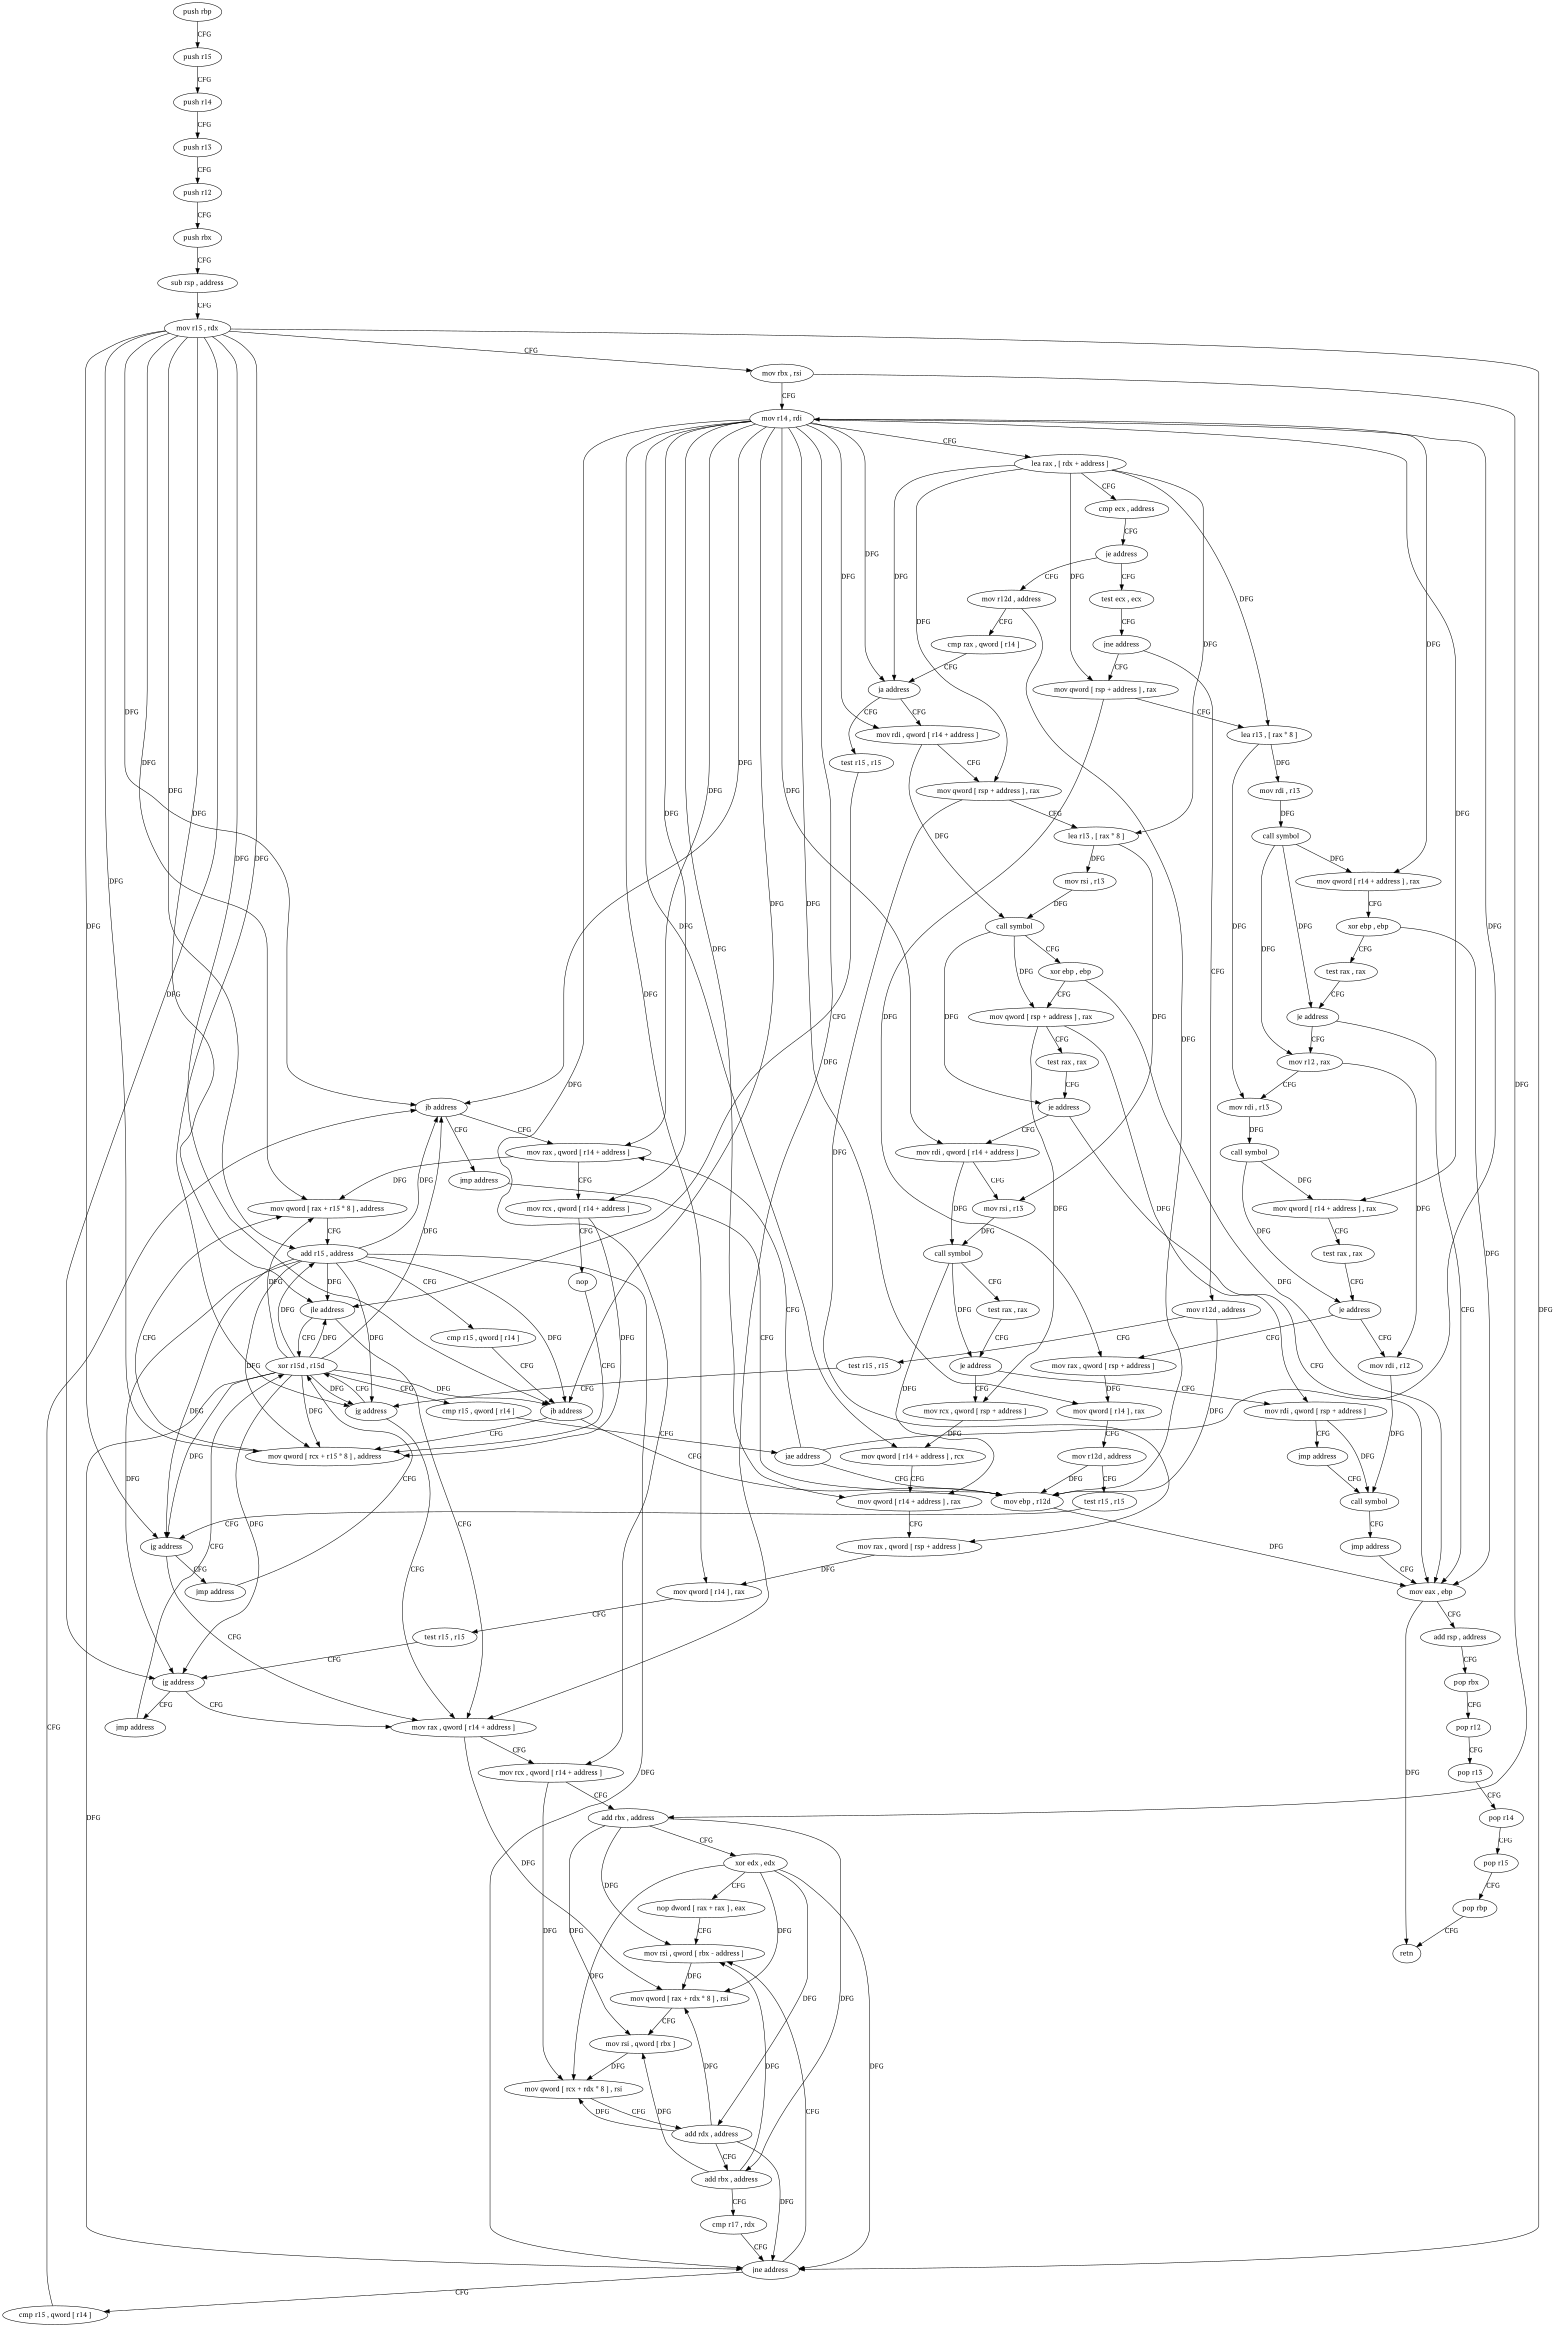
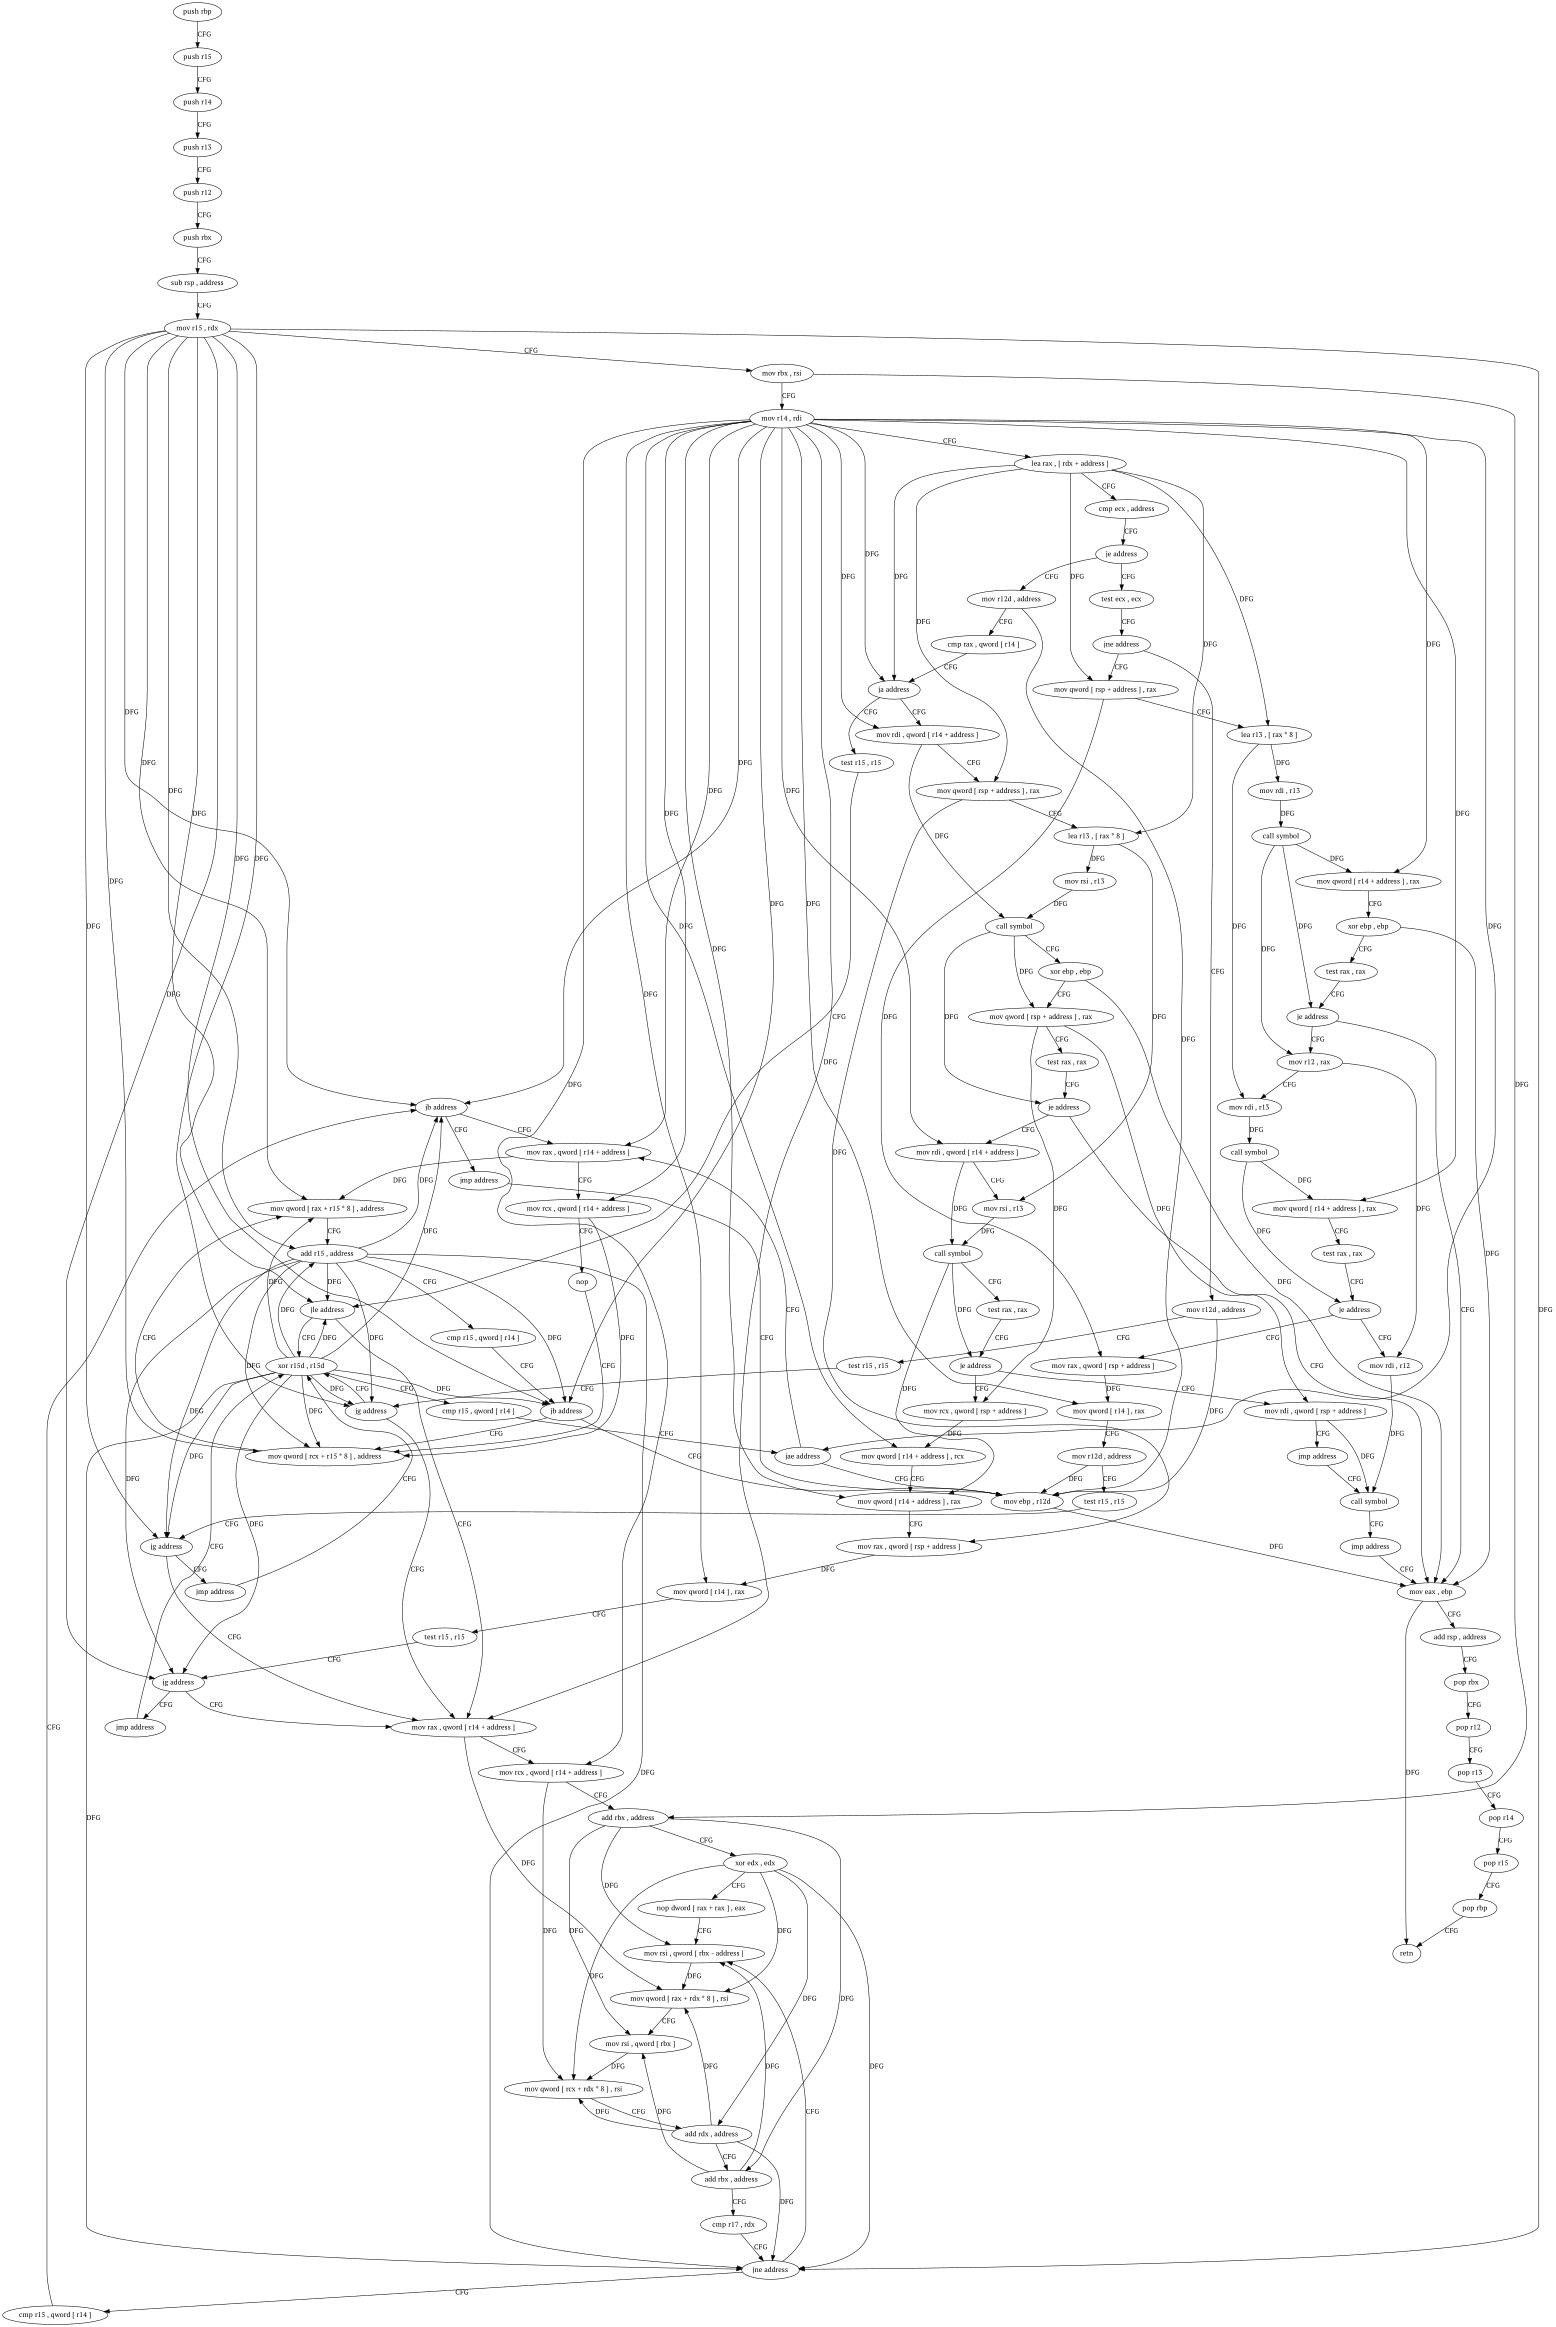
edge "jae address" -> "mov r14 , rdi": reversed
